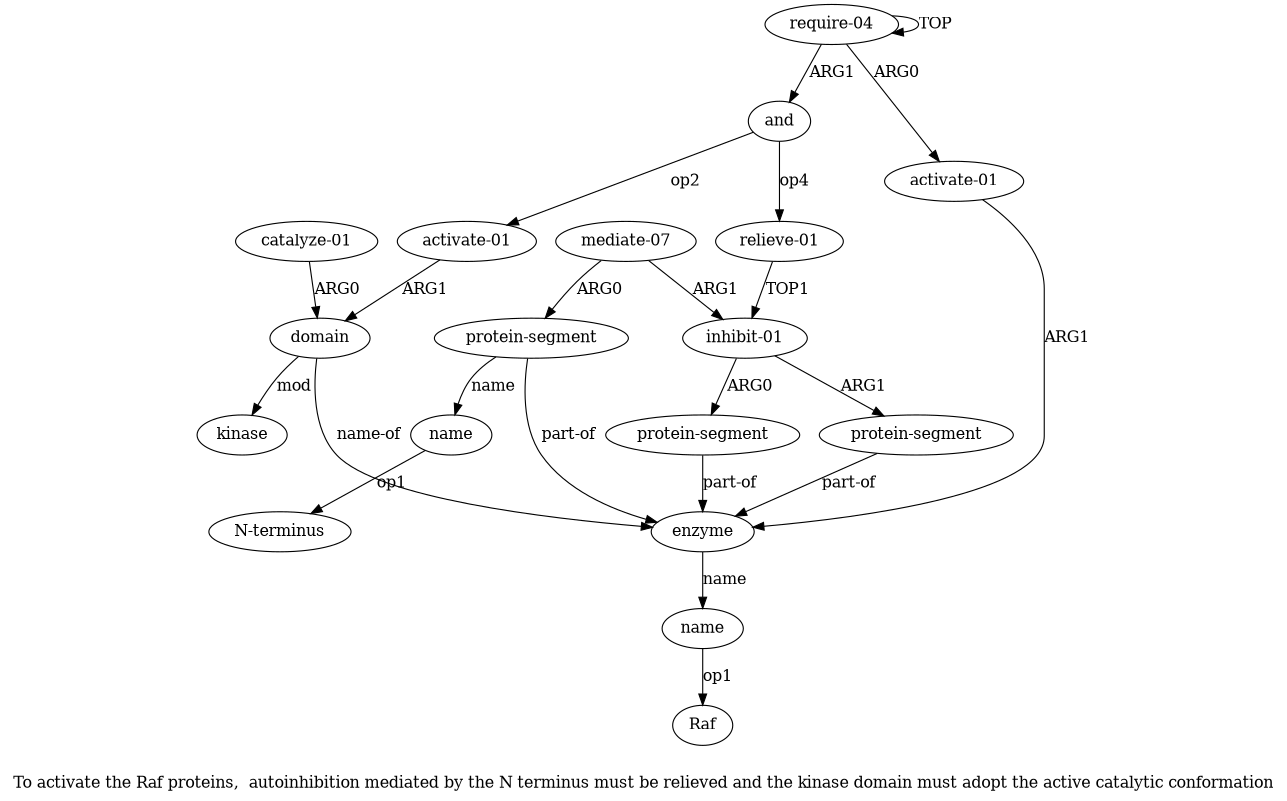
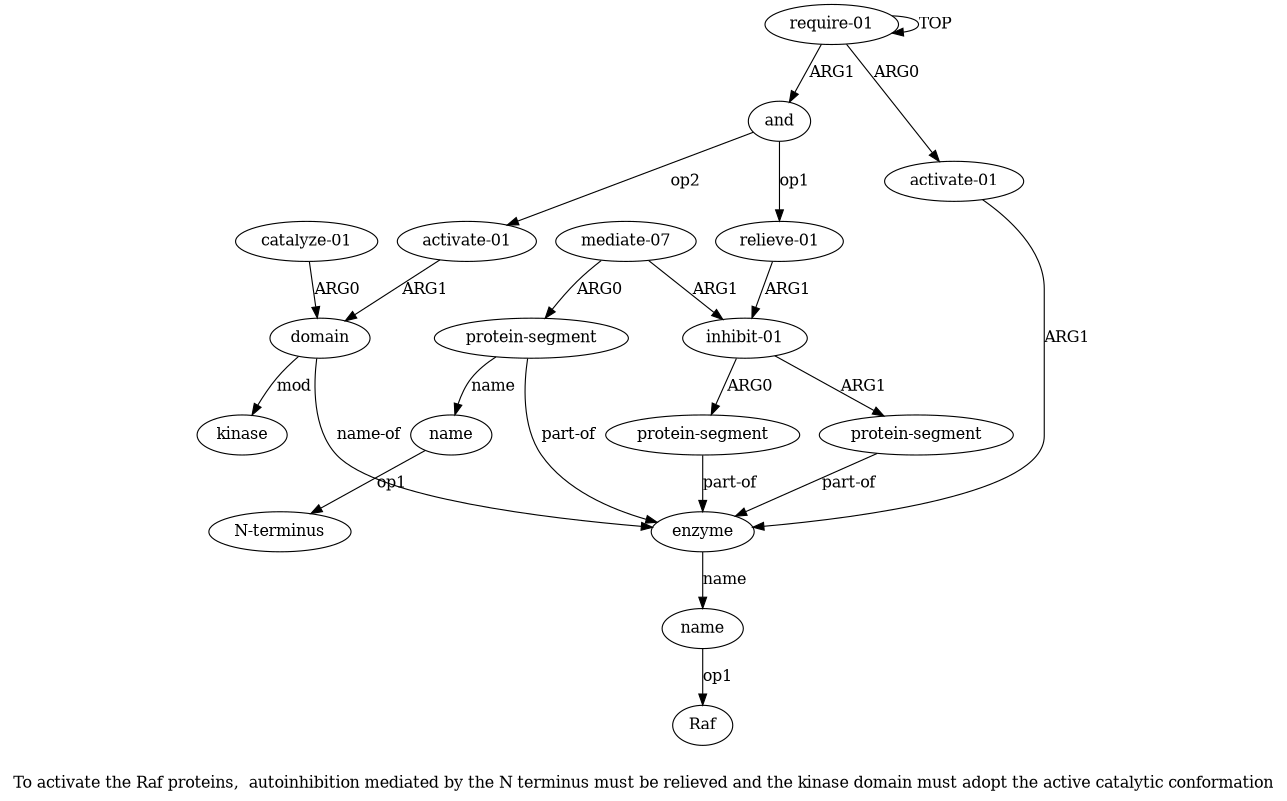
node "require-04": label "require-04" -> "require-01"
edge "and" -> "relieve-01": label "op4" -> "op1"
edge "relieve-01" -> "inhibit-01": label "TOP1" -> "ARG1"
